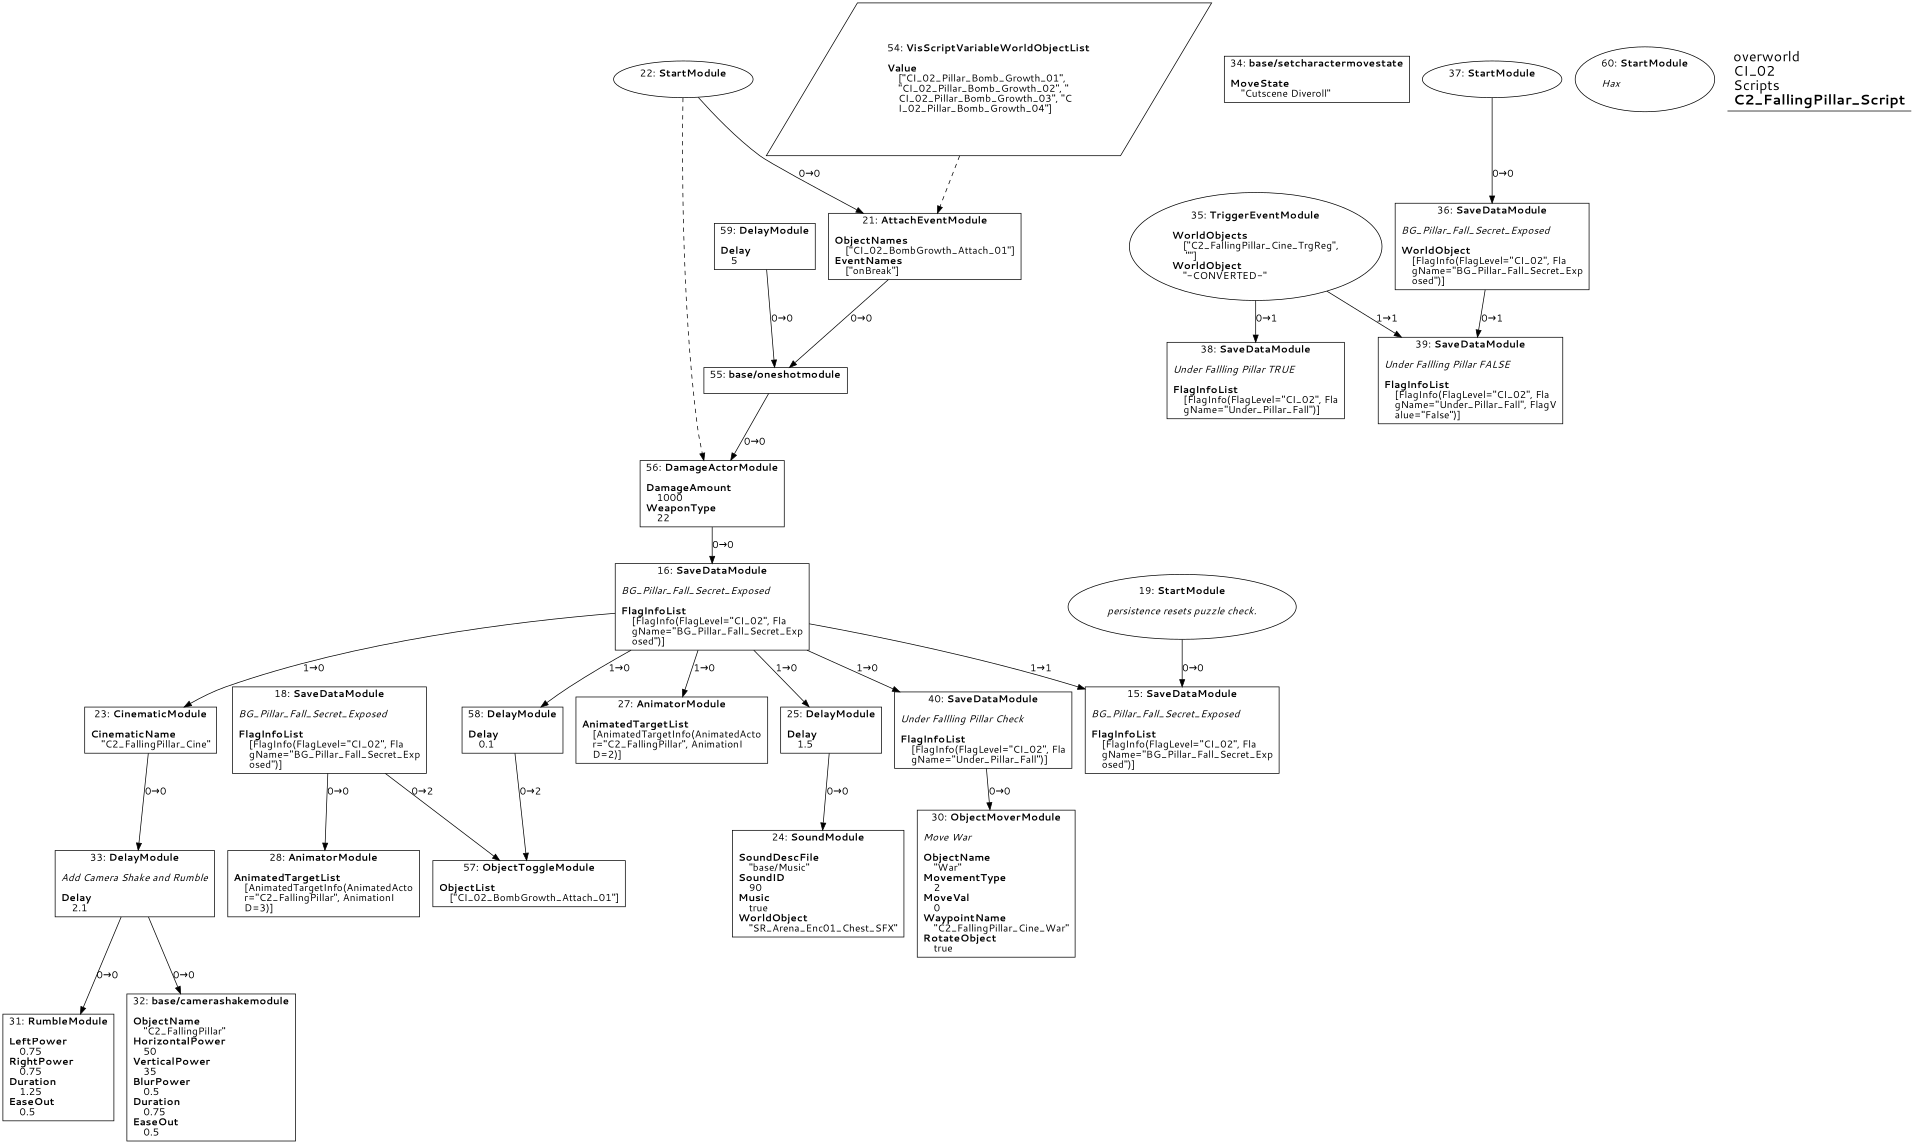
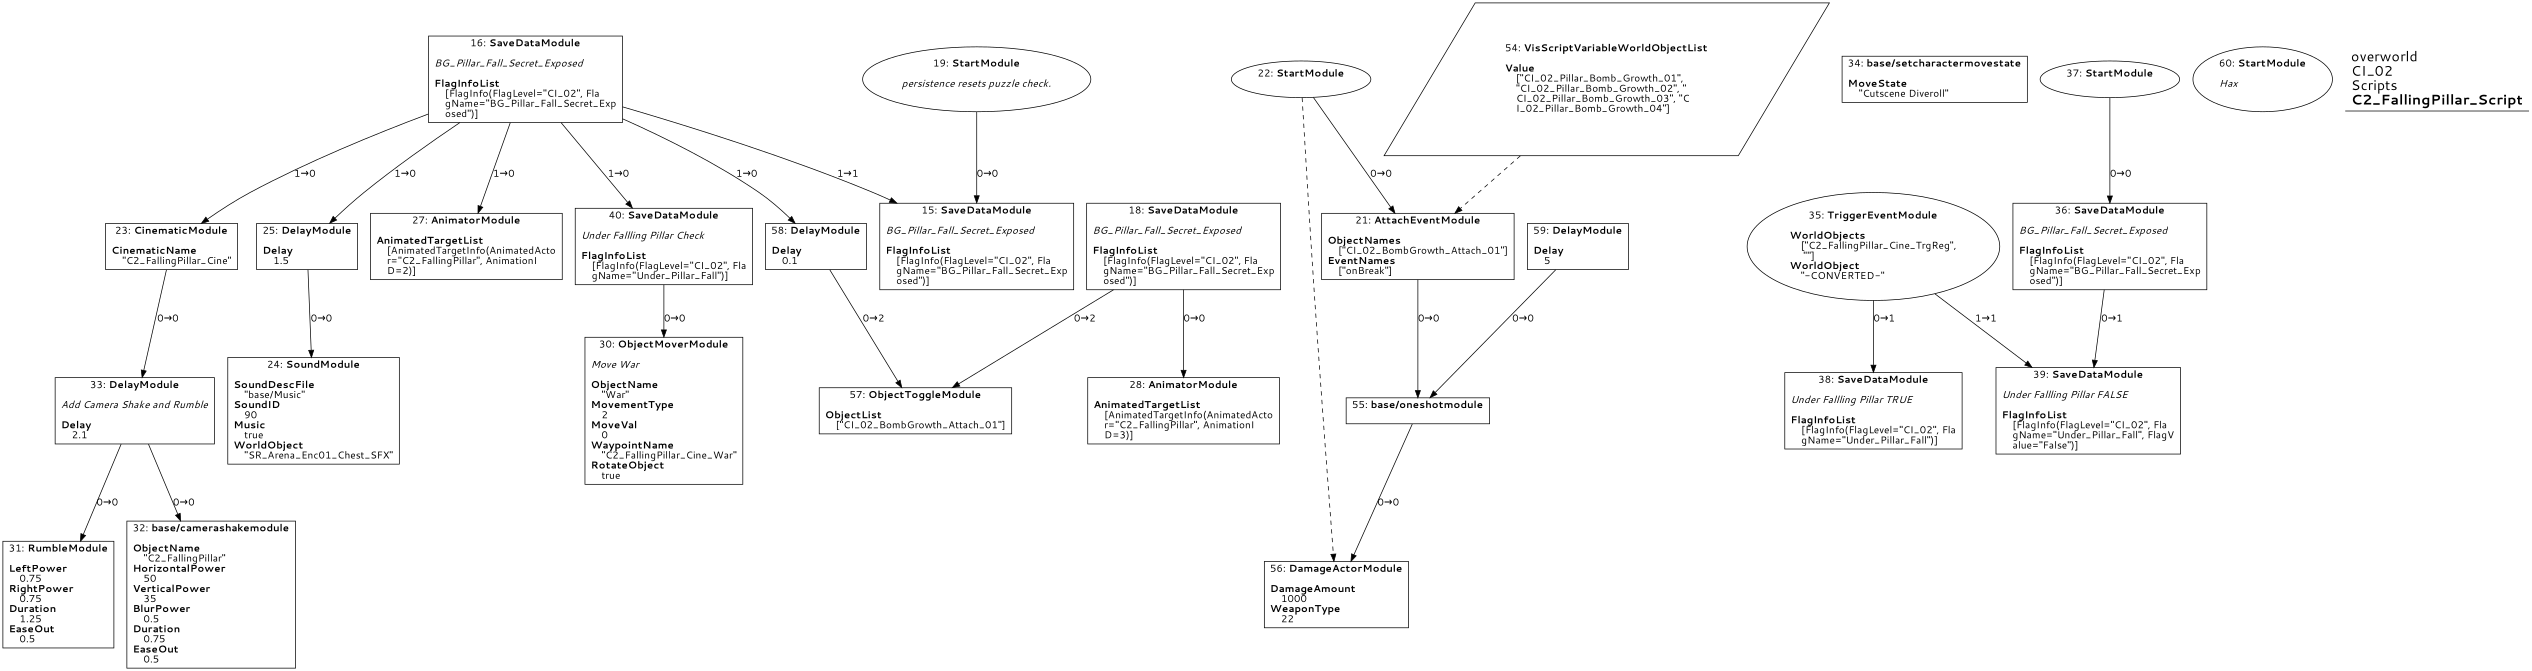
node "36:": text "WorldObject" -> "FlagInfoList"
edge "56:" -> "16:": removed, label "0→0"
